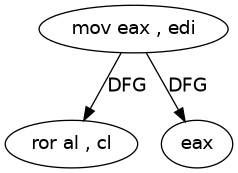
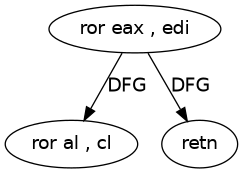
node "mov eax , edi": label "mov eax , edi" -> "ror eax , edi"
node "eax": label "eax" -> "retn"
